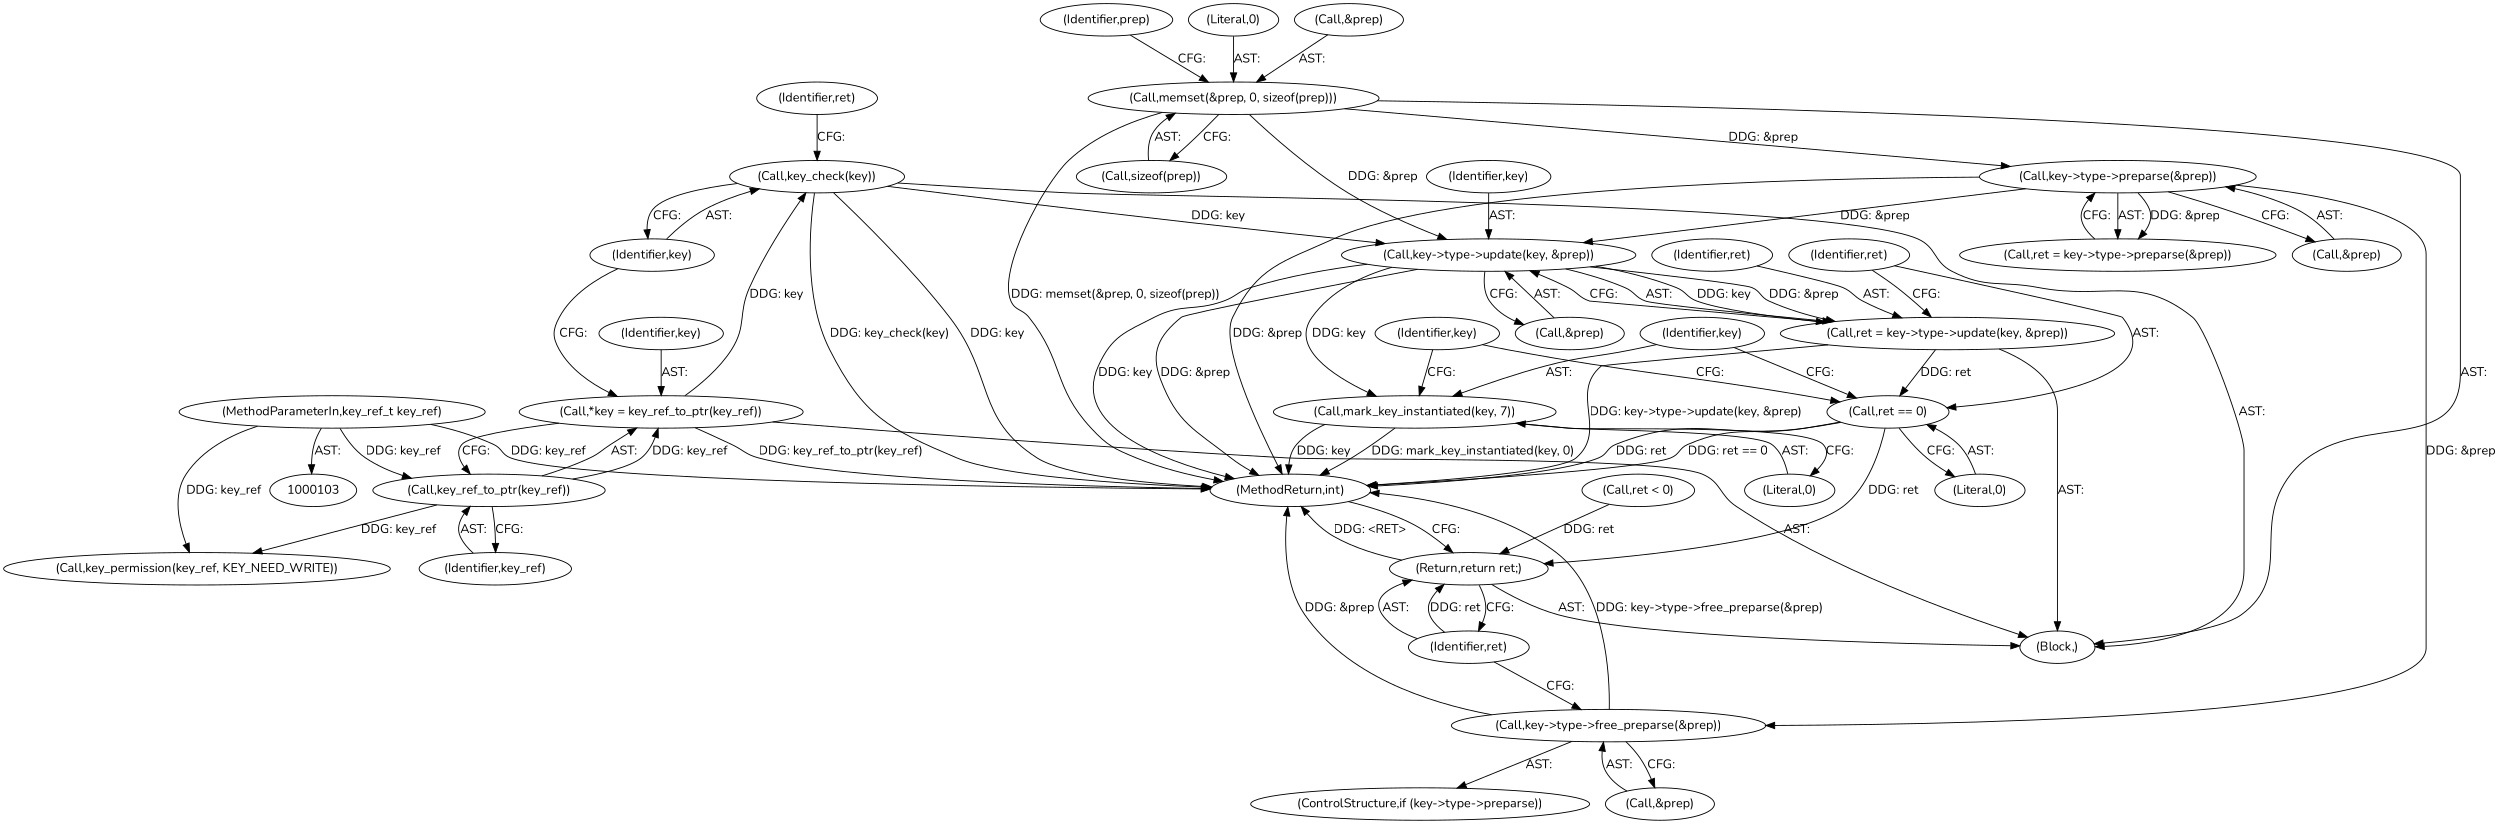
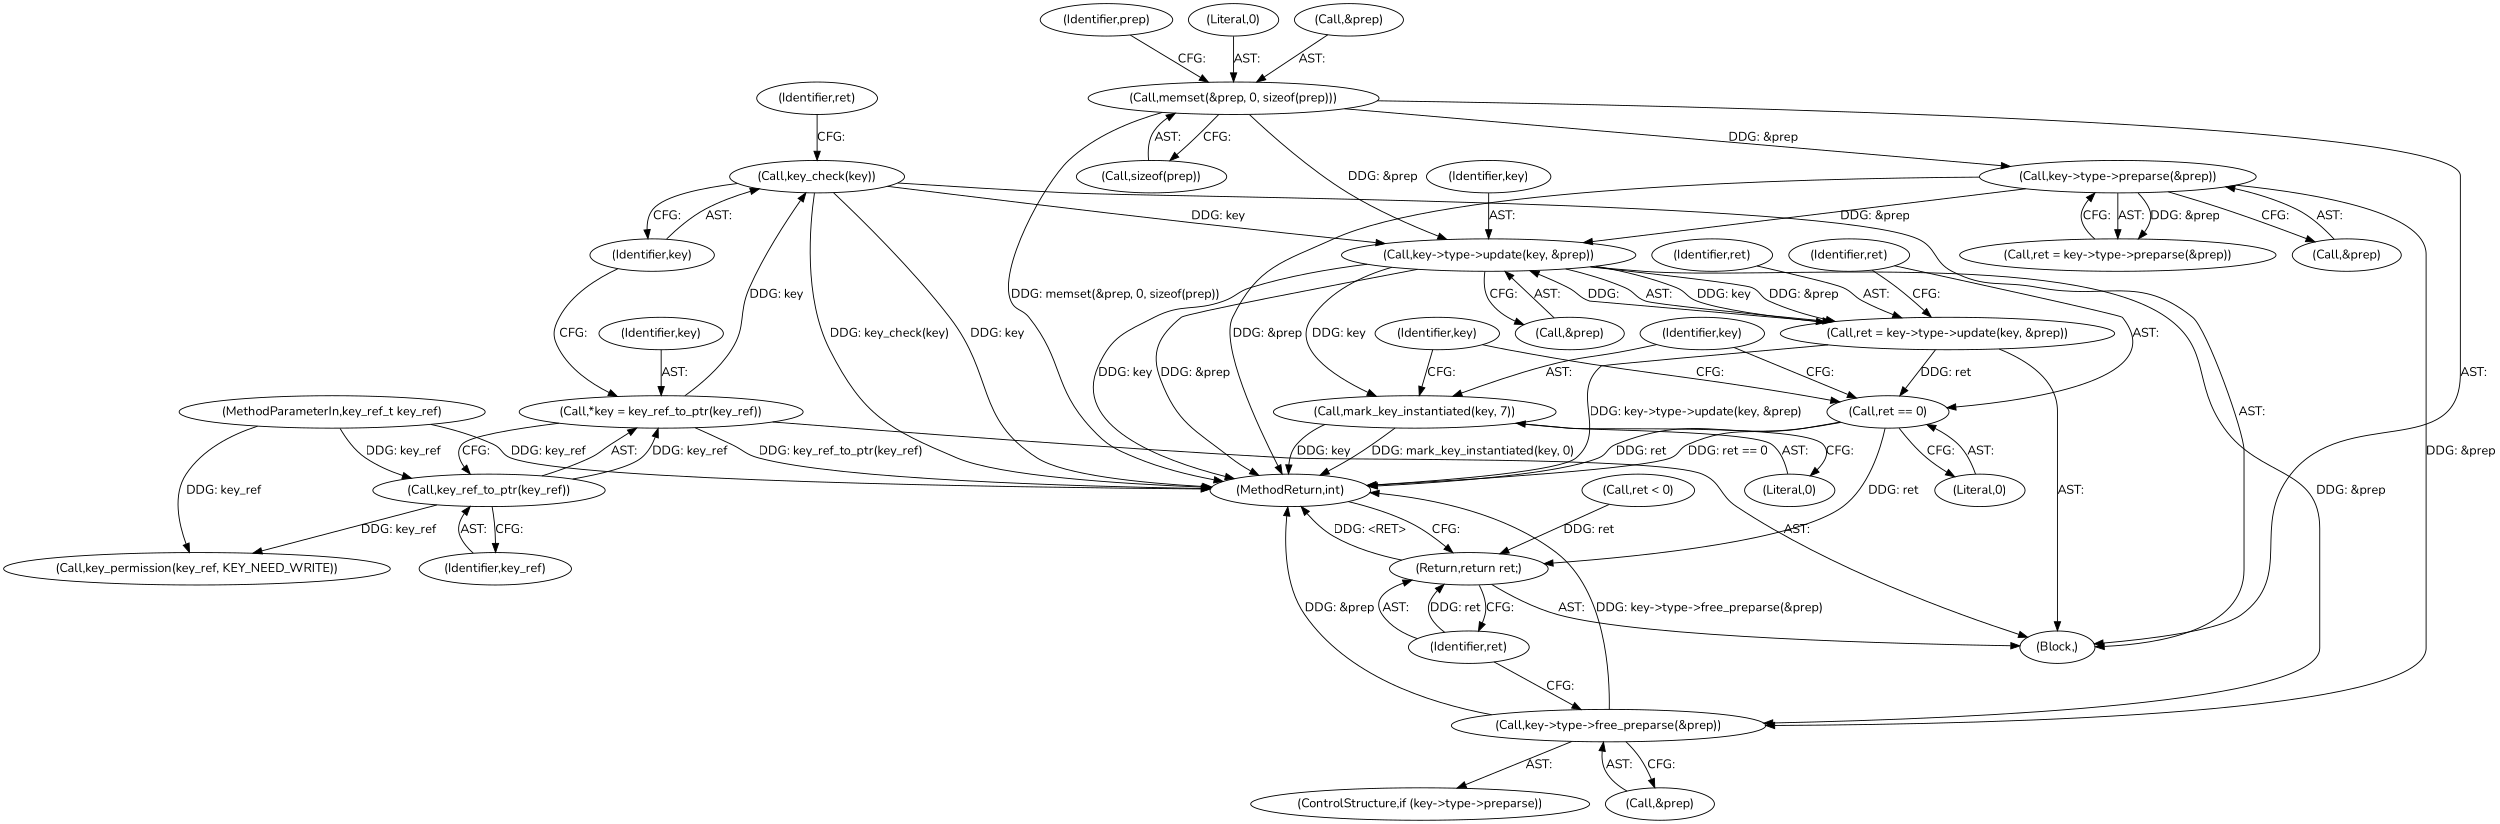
edge "(Call,ret = key->type->update(key, &prep))" -> "(Call,key->type->update(key, &prep))": label "CFG: " -> "DDG: "
edge "(Call,key->type->update(key, &prep))" -> "(Call,key->type->free_preparse(&prep))": added, label "DDG: &prep"
node "1000103": removed
